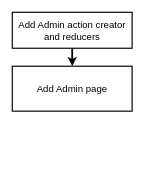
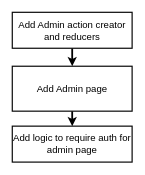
edge "Add Admin page" -> "Add logic to require auth for admin page": added
node "Add logic to require auth for admin page": added
